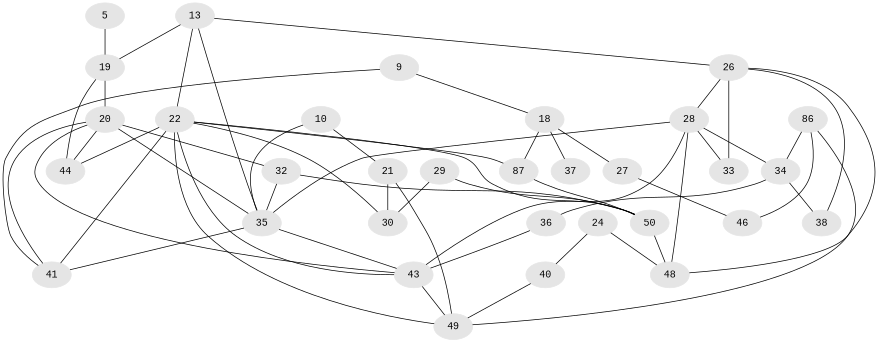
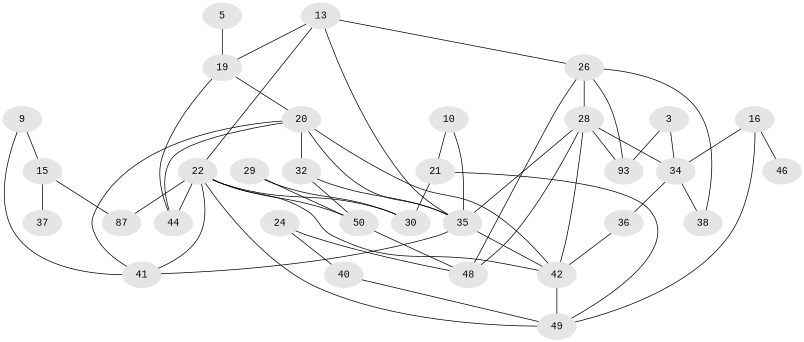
node "18": label "18" -> "15"
node "3": added
node "86": label "86" -> "16"
node "27": removed
node "33": label "33" -> "93"
edge "87" -- "50": removed
node "43": label "43" -> "42"
